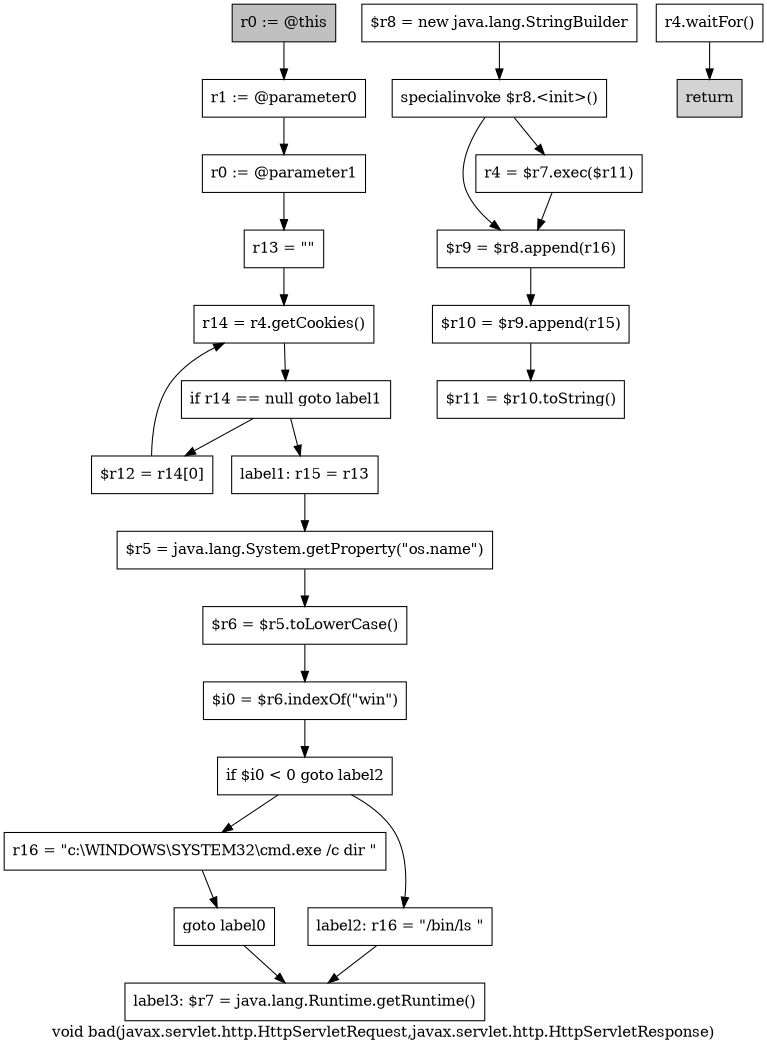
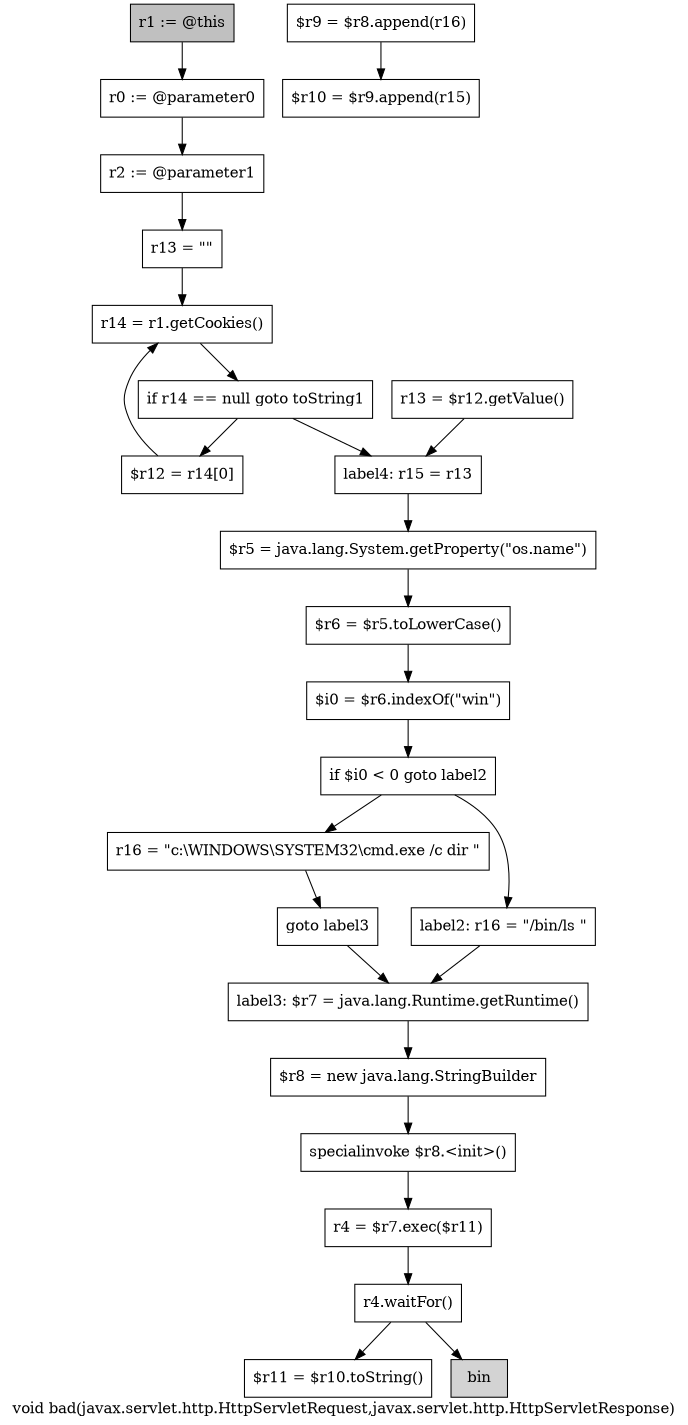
node "r0 := @this": label "r0 := @this" -> "r1 := @this"
node "r1 := @parameter0": label "r1 := @parameter0" -> "r0 := @parameter0"
node "return": label "return" -> "bin"
edge "specialinvoke $r8.<init>()" -> "$r9 = $r8.append(r16)": removed
node "r0 := @parameter1": label "r0 := @parameter1" -> "r2 := @parameter1"
edge "r4 = $r7.exec($r11)" -> "$r9 = $r8.append(r16)": now "r4 = $r7.exec($r11)" -> "r4.waitFor()"
node "r14 = r4.getCookies()": label "r14 = r4.getCookies()" -> "r14 = r1.getCookies()"
edge "$r10 = $r9.append(r15)" -> "$r11 = $r10.toString()": now "r4.waitFor()" -> "$r11 = $r10.toString()"
node "if r14 == null goto label1": label "if r14 == null goto label1" -> "if r14 == null goto toString1"
node "r13 = $r12.getValue()": added
node "label1: r15 = r13": label "label1: r15 = r13" -> "label4: r15 = r13"
node "goto label0": label "goto label0" -> "goto label3"
edge "label3: $r7 = java.lang.Runtime.getRuntime()" -> "$r8 = new java.lang.StringBuilder": added
